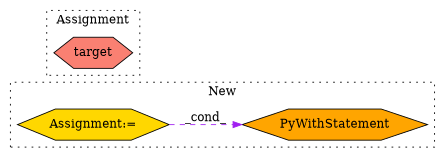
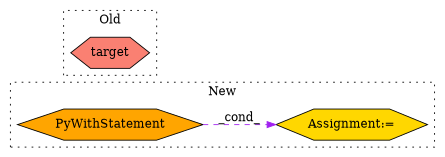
cluster "Assignment": label "Assignment" -> "Old"
edge "Assignment:=" -> "PyWithStatement": reversed
